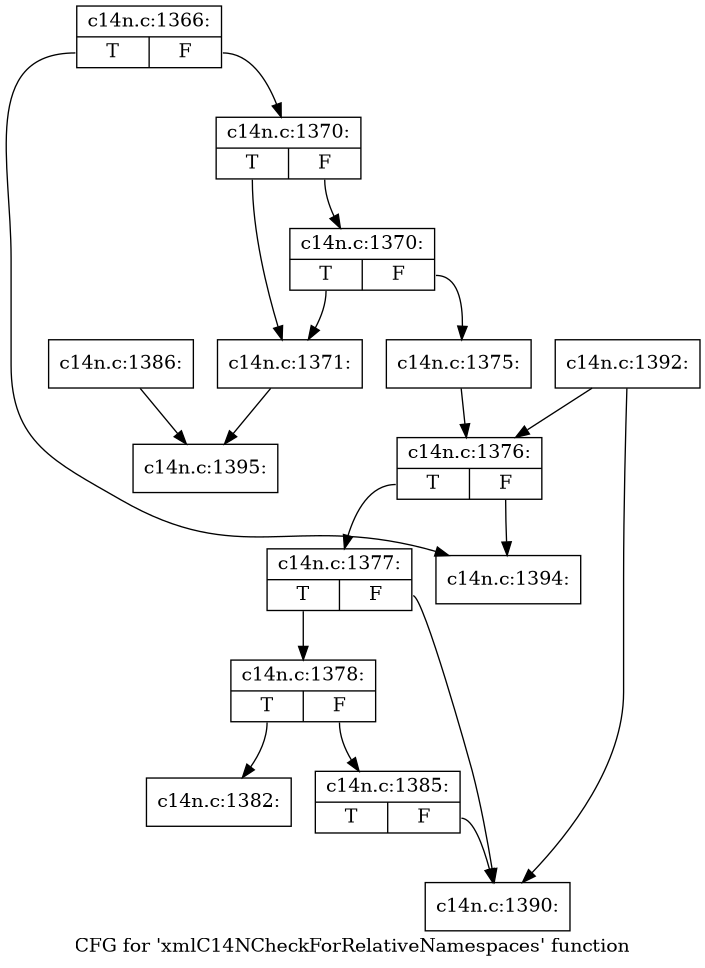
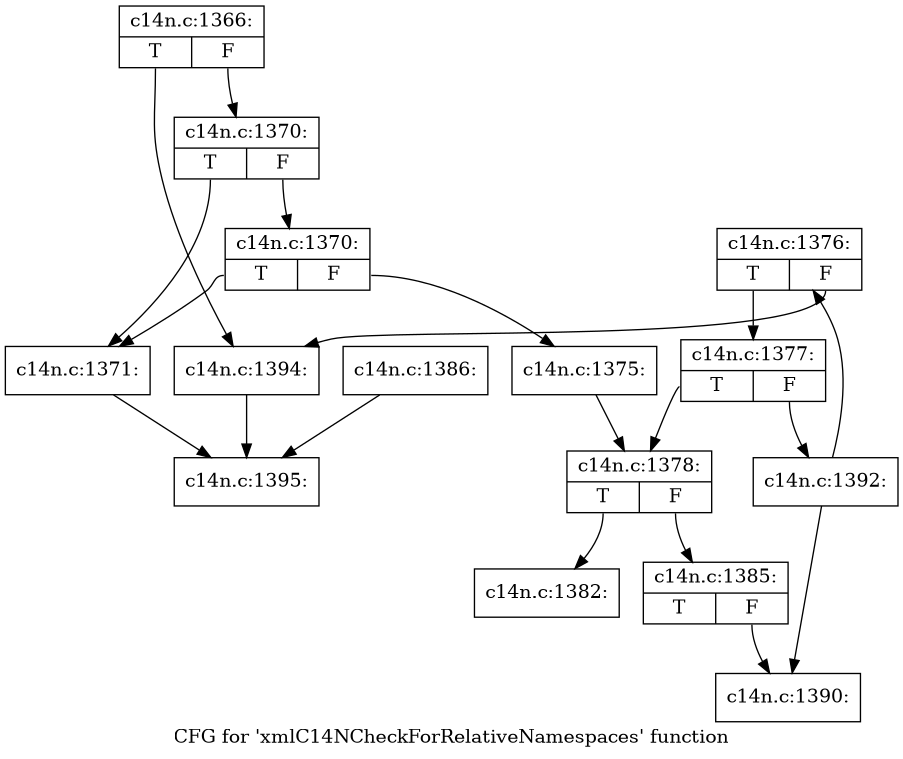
edge "c14n.c:1375:" -> "c14n.c:1376:": now "c14n.c:1375:" -> "c14n.c:1378:"
edge "c14n.c:1394:" -> "c14n.c:1395:": added
edge "c14n.c:1377:" -> "c14n.c:1390:": now "c14n.c:1377:" -> "c14n.c:1392:"
